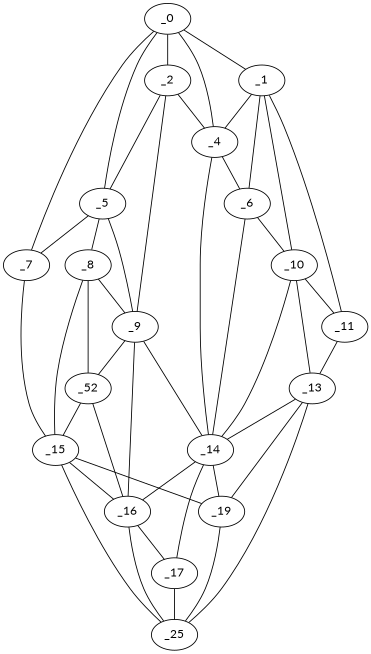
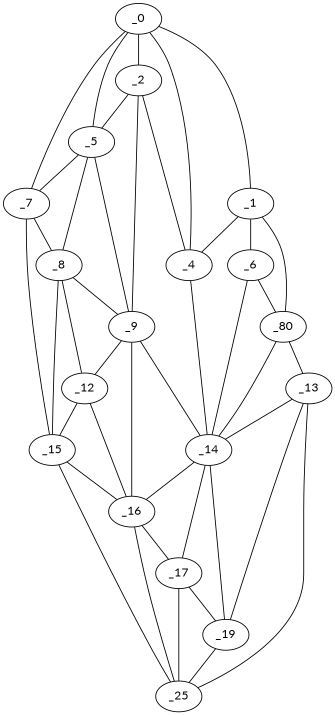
edge "_4" -- "_6": removed
edge "_7" -- "_8": added
node "_10": label "_10" -> "_80"
node "_11": removed
node "_52": label "_52" -> "_12"
edge "_15" -- "_19": now "_17" -- "_19"
